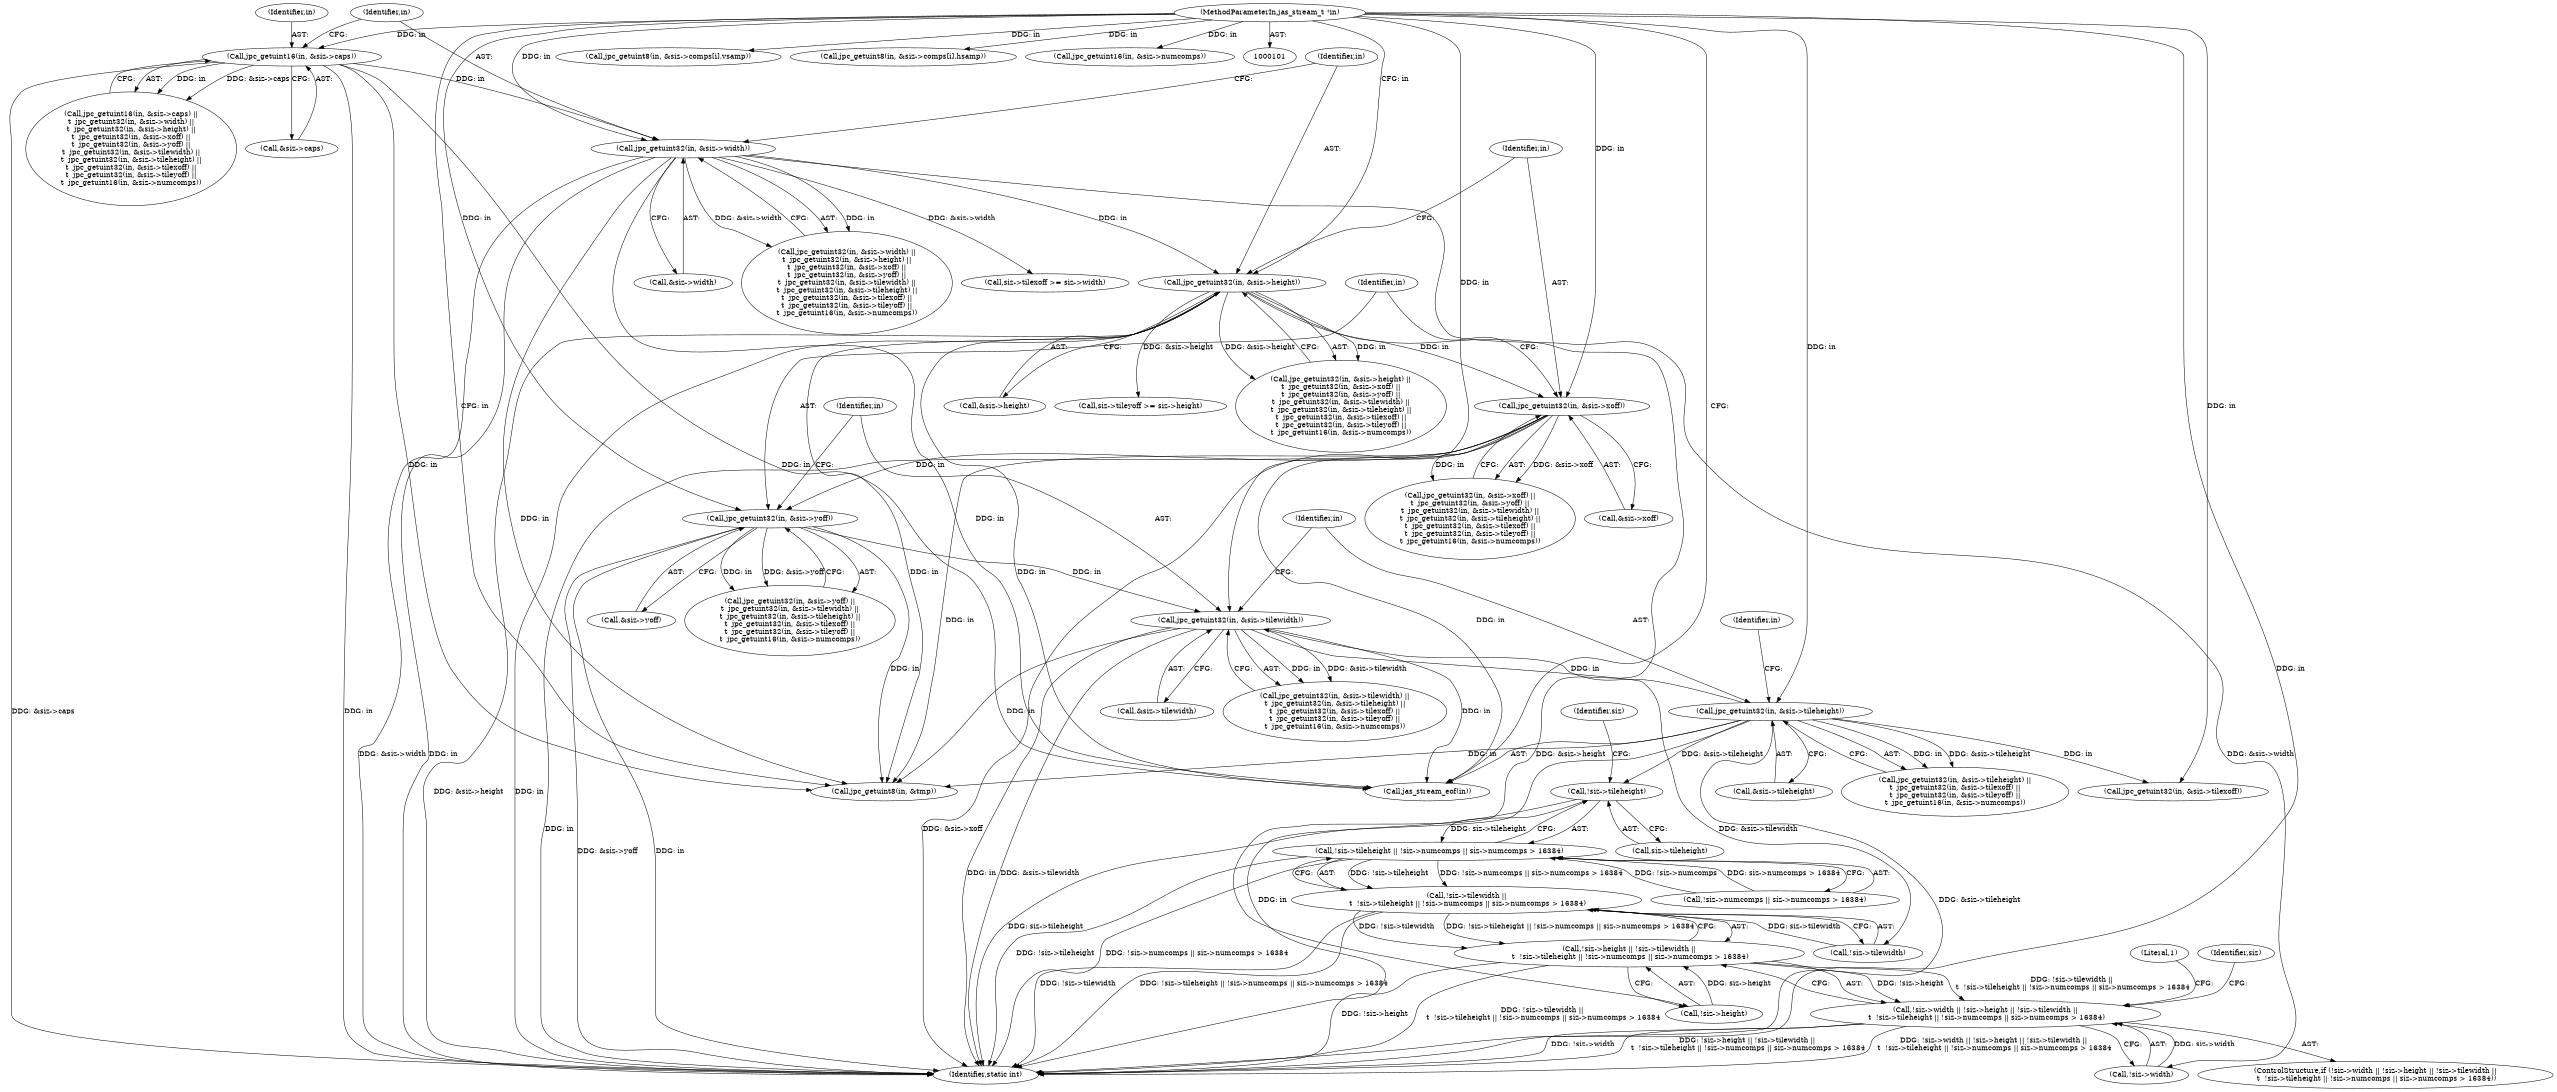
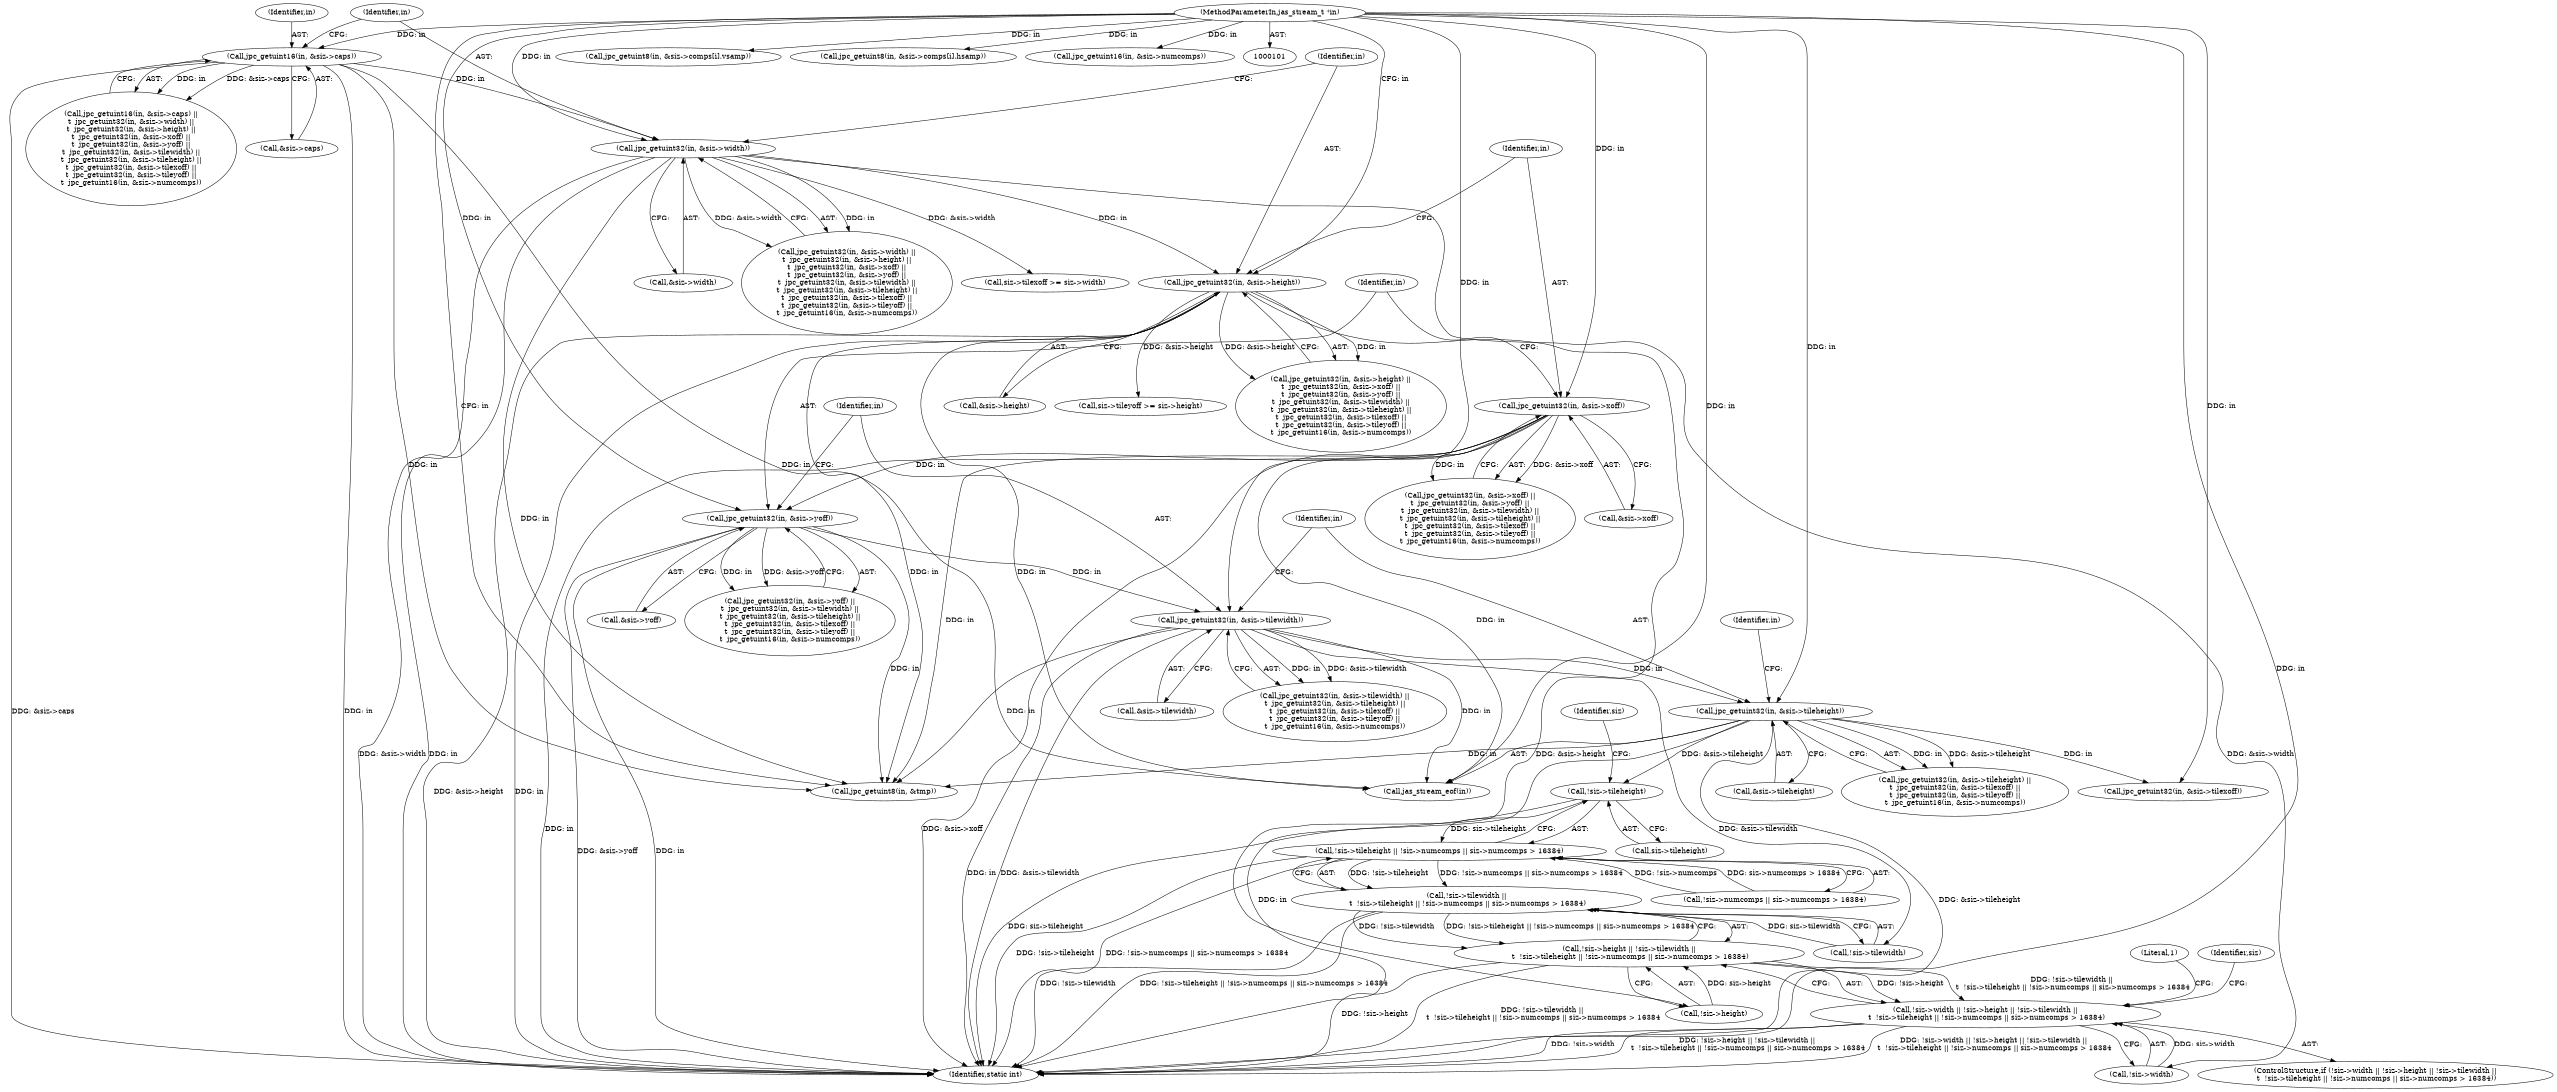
edge "(Call,jpc_getuint32(in, &siz->height))" -> "(Call,jpc_getuint32(in, &siz->xoff))": removed, label "DDG: in"
edge "(MethodParameterIn,jas_stream_t *in)" -> "(Call,jas_stream_eof(in))": label "CFG: " -> "DDG: in"
edge "(Call,jpc_getuint32(in, &siz->width))" -> "(Call,jas_stream_eof(in))": removed, label "DDG: in"
edge "(Call,jpc_getuint32(in, &siz->tileheight))" -> "(Call,jpc_getuint32(in, &siz->tilewidth))": reversed
